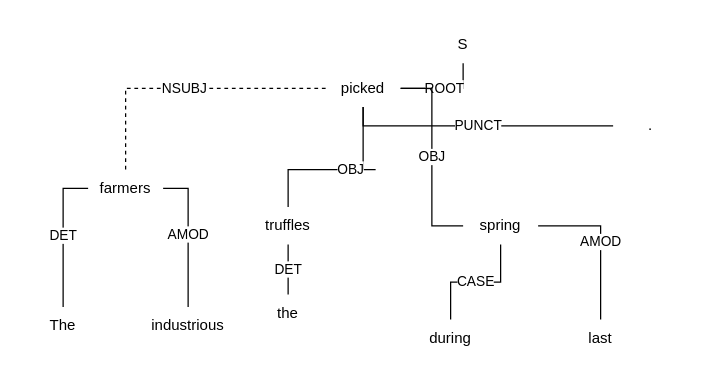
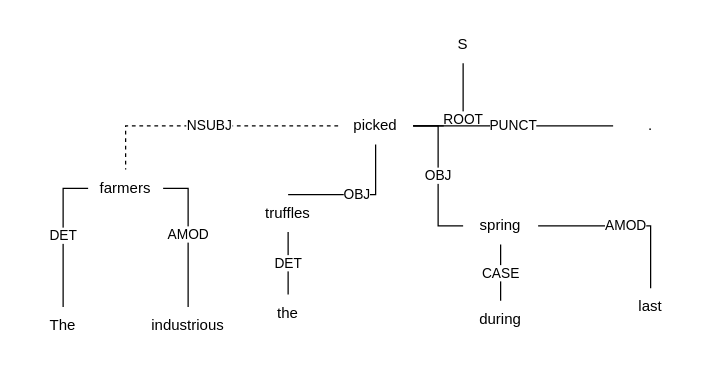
node "picked": moved (363, 88) -> (376, 126)
node "truffles": moved (288, 226) -> (288, 213)
node "during": moved (451, 338) -> (501, 319)
node "last": moved (601, 338) -> (651, 307)
